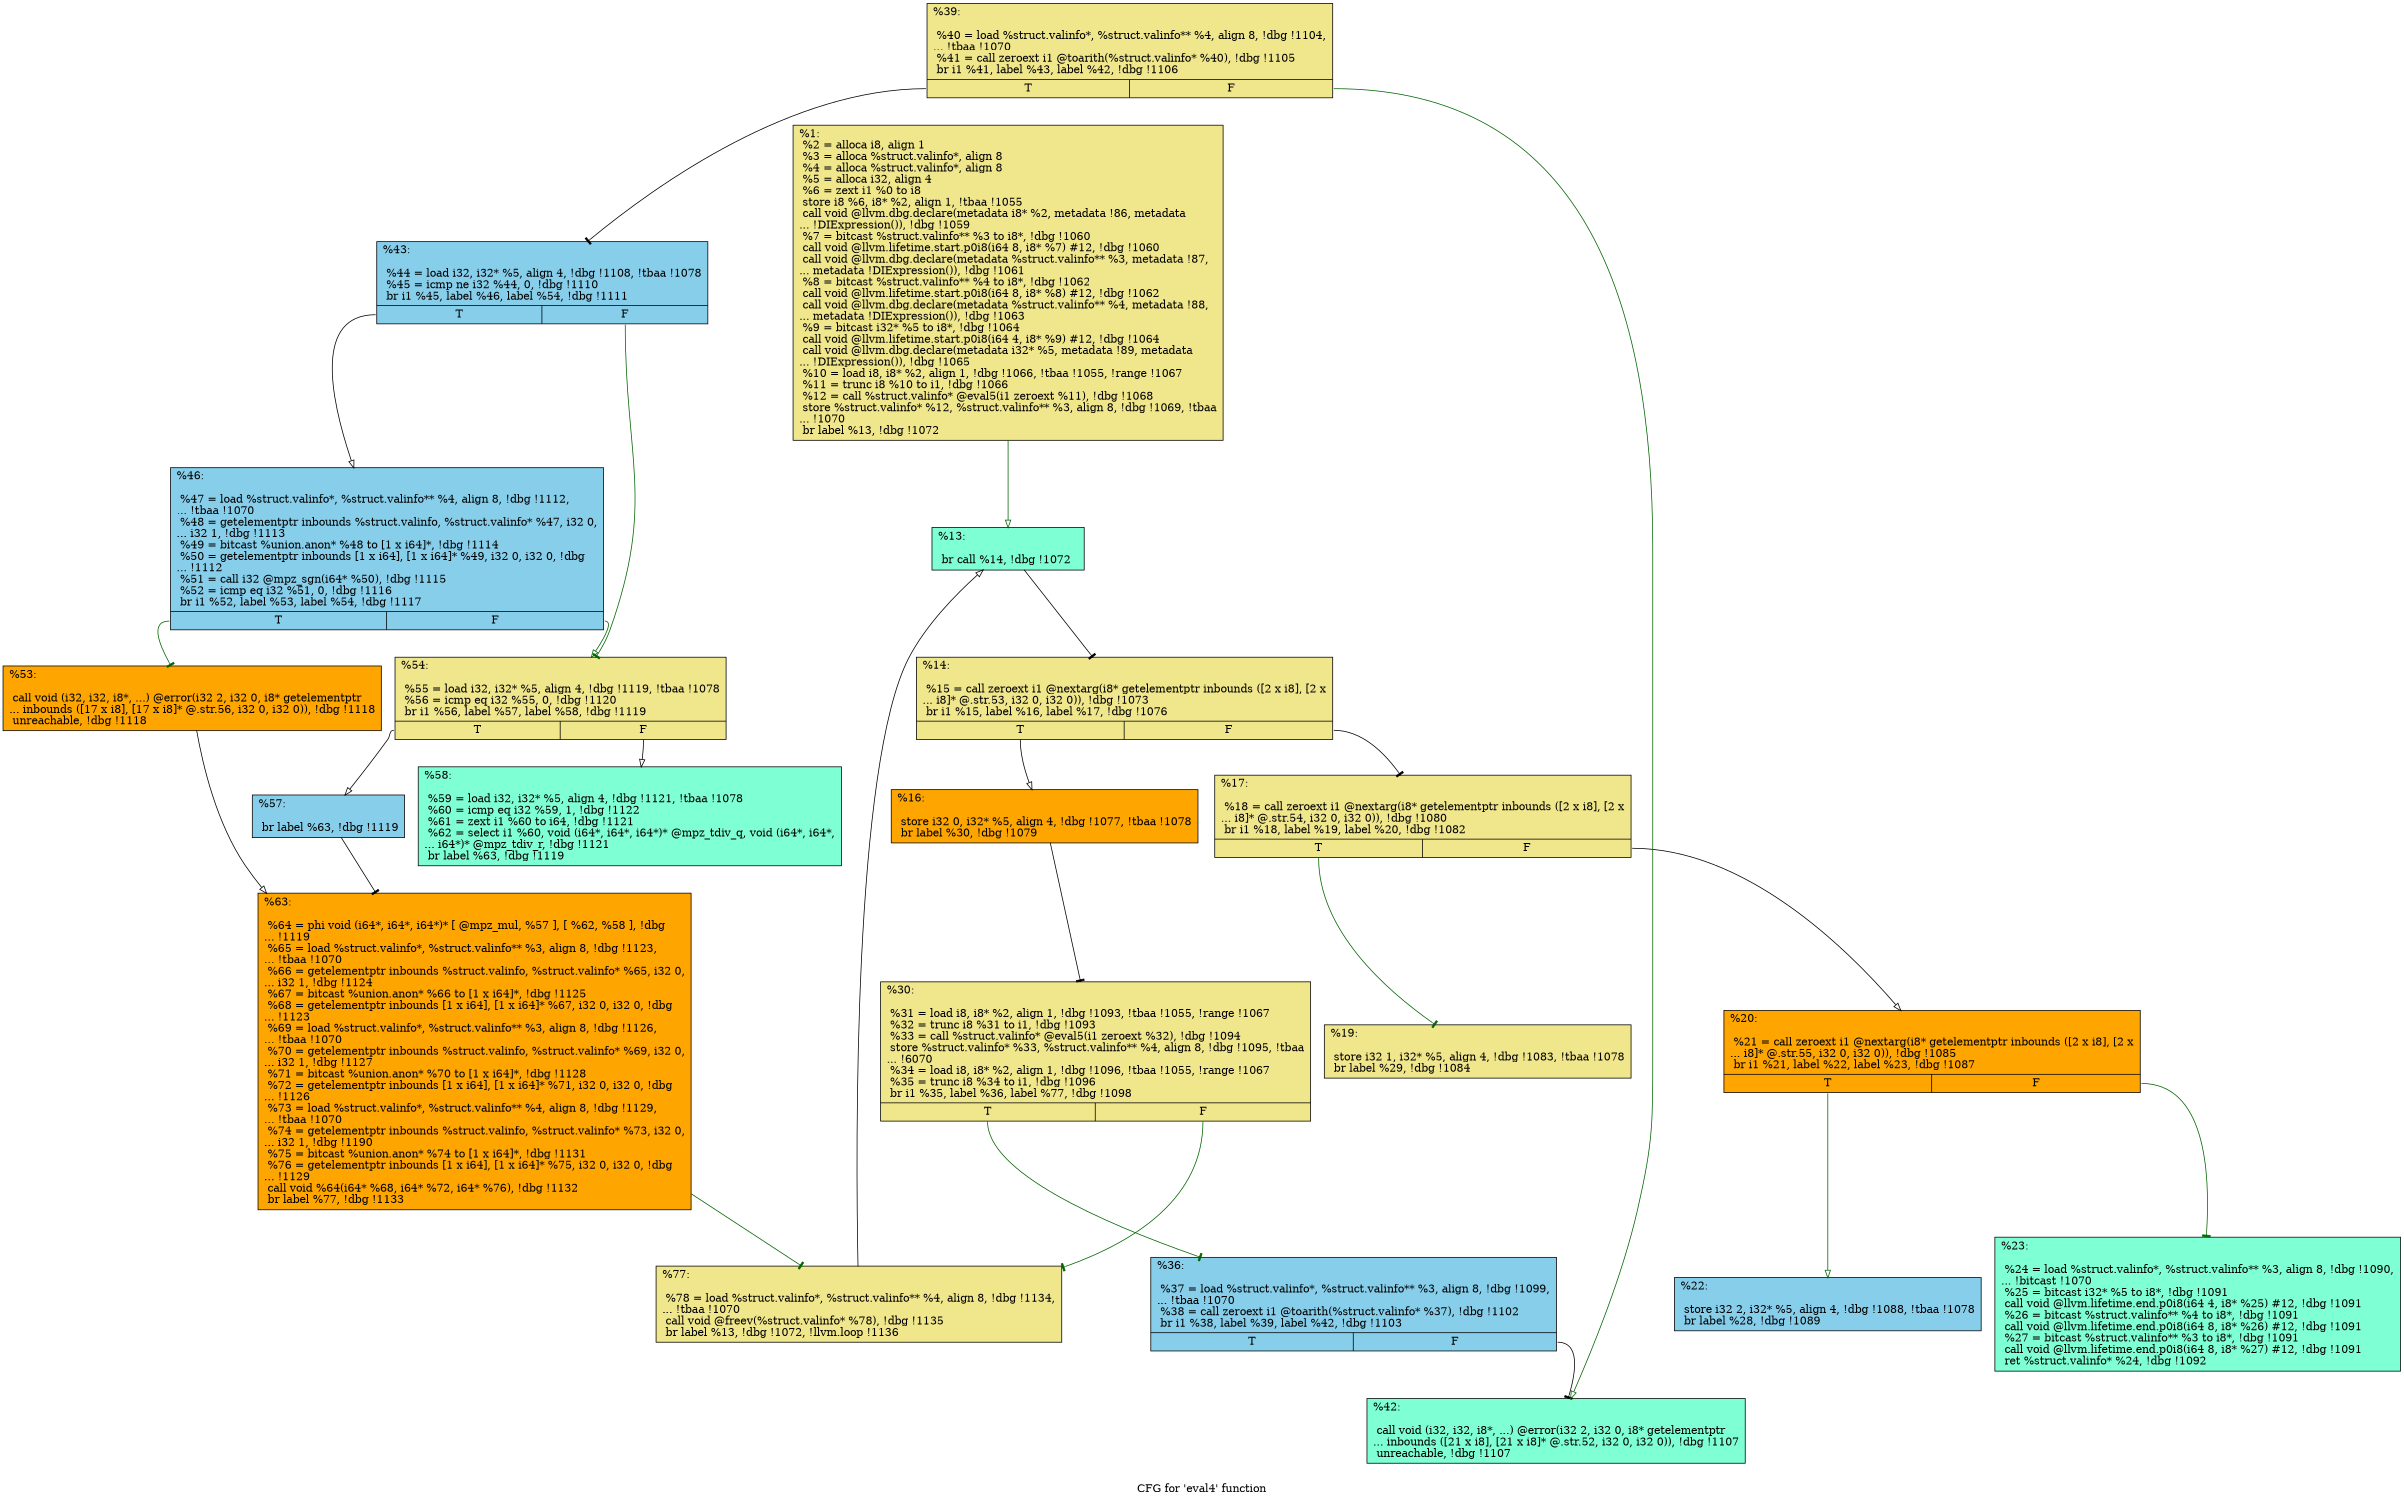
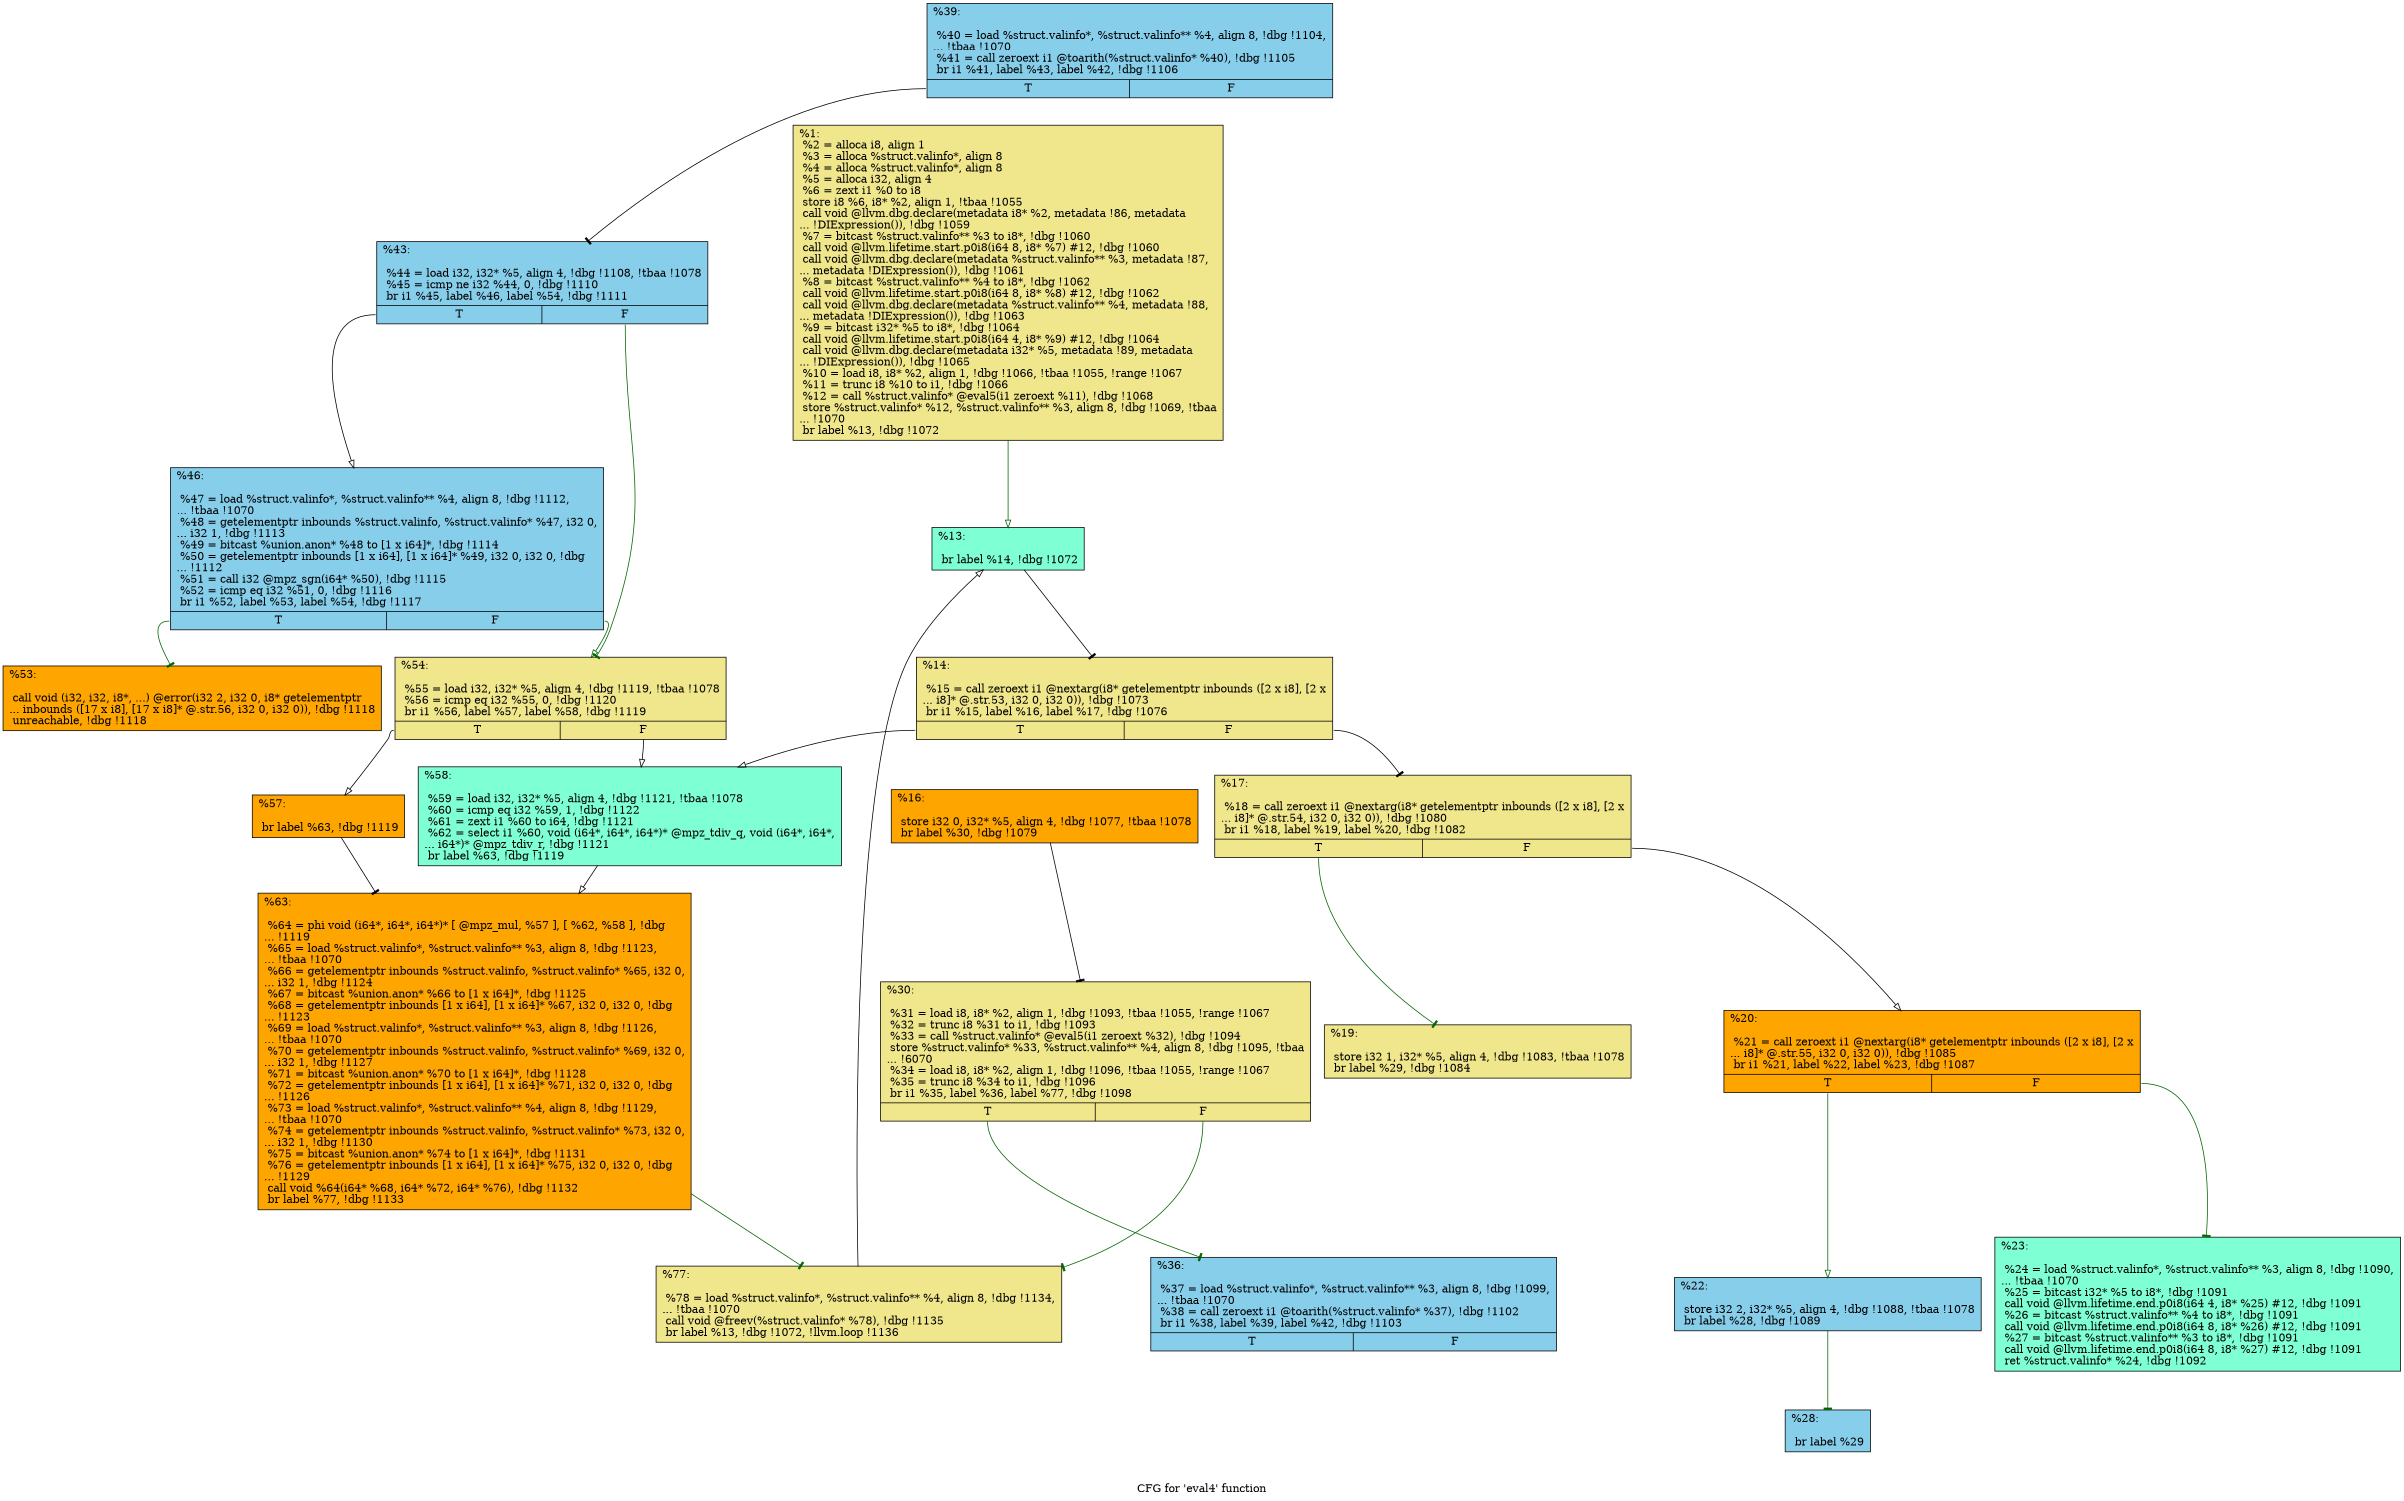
node "%39:": fillcolor khaki -> skyblue
node "%13:": text "br call %14, !dbg !1072" -> "br label %14, !dbg !1072"
edge "%14:" -> "%16:": now "%14:" -> "%58:"
edge "%53:" -> "%63:": now "%58:" -> "%63:"
node "%57:": fillcolor skyblue -> orange
node "%63:": text "... i32 1, !dbg !1190" -> "... i32 1, !dbg !1130"
node "%23:": text "... !bitcast !1070" -> "... !tbaa !1070"
node "%42:": removed
node "%28:": added
